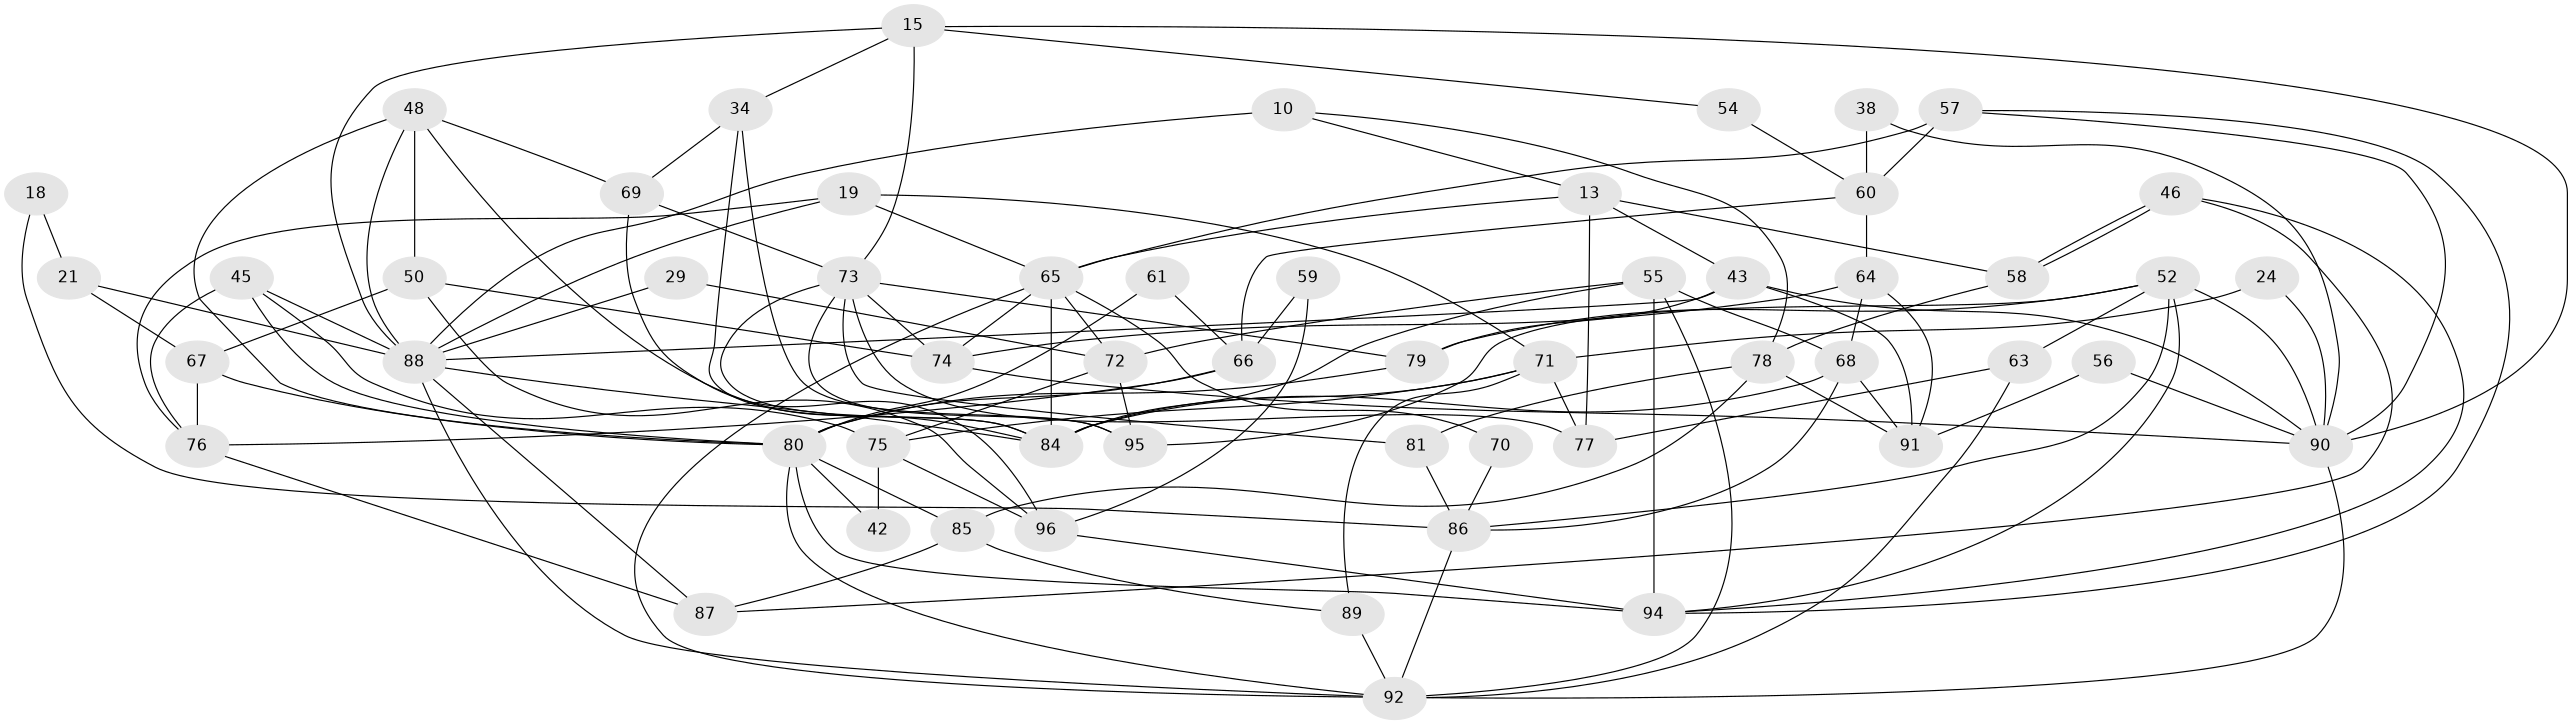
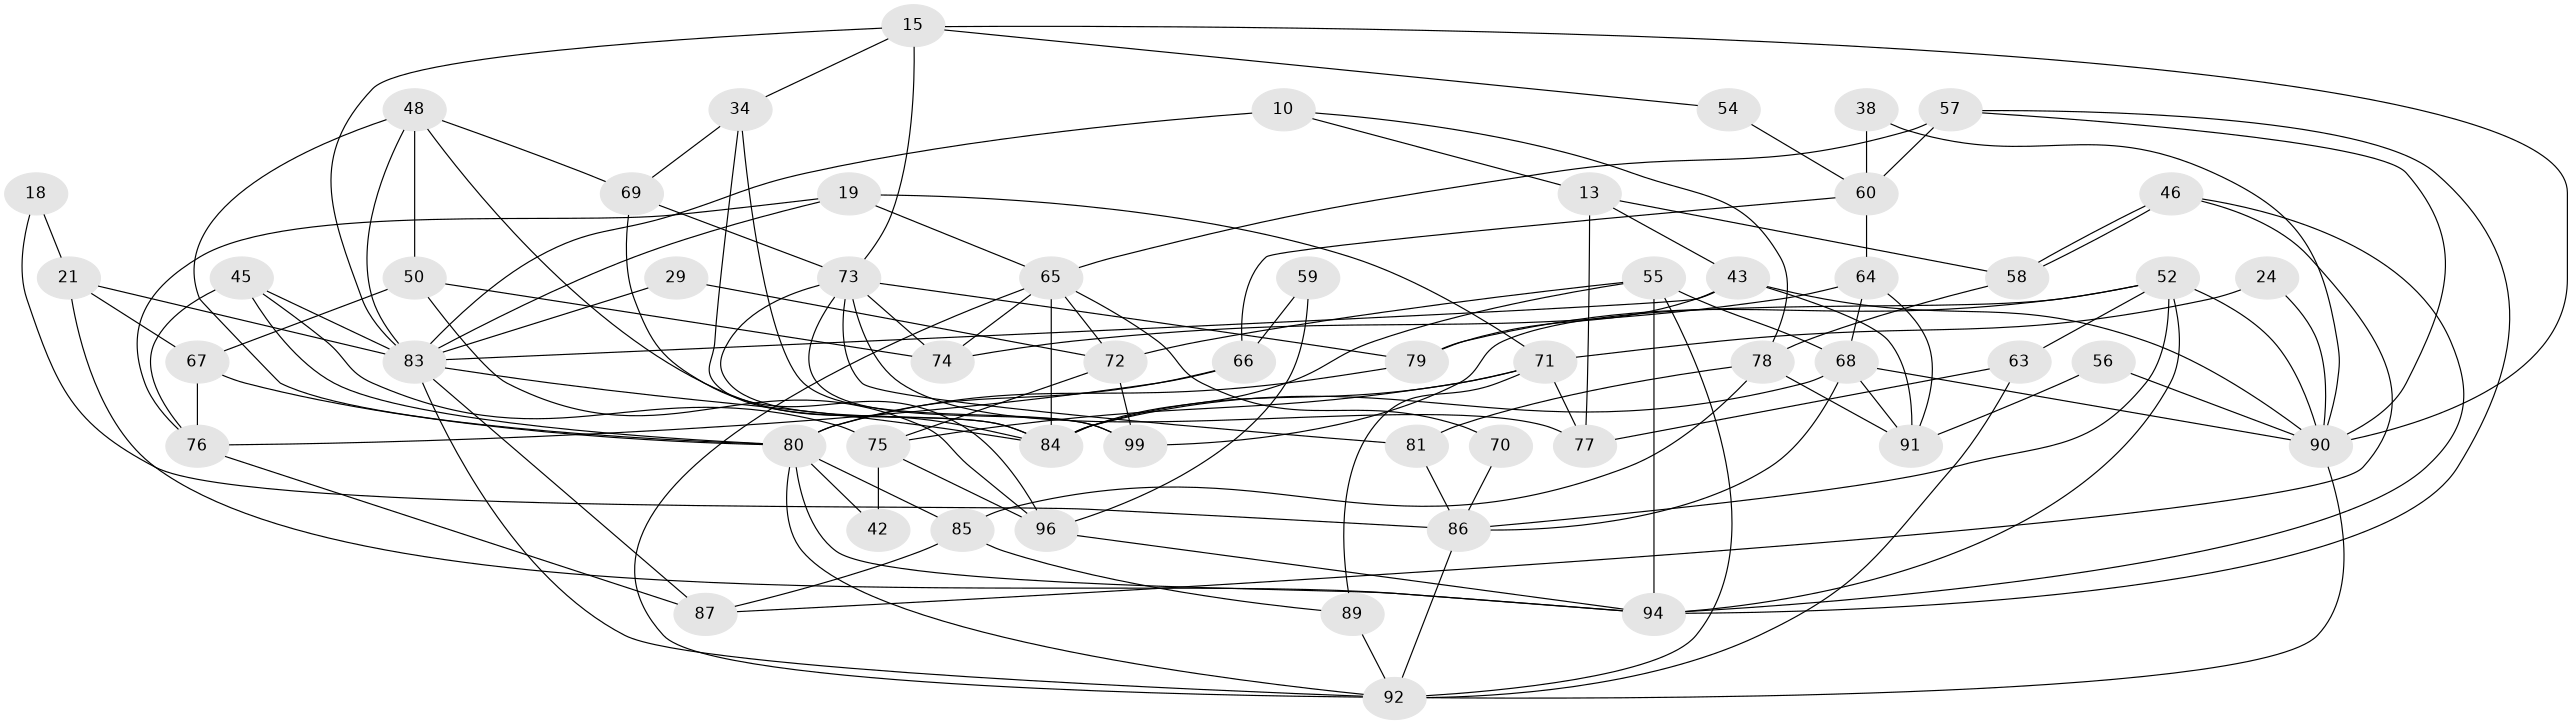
edge "13" -- "65": removed
node "61": removed
node "88": label "88" -> "83"
edge "74" -- "90": now "68" -- "90"
node "95": label "95" -> "99"
edge "21" -- "94": added
